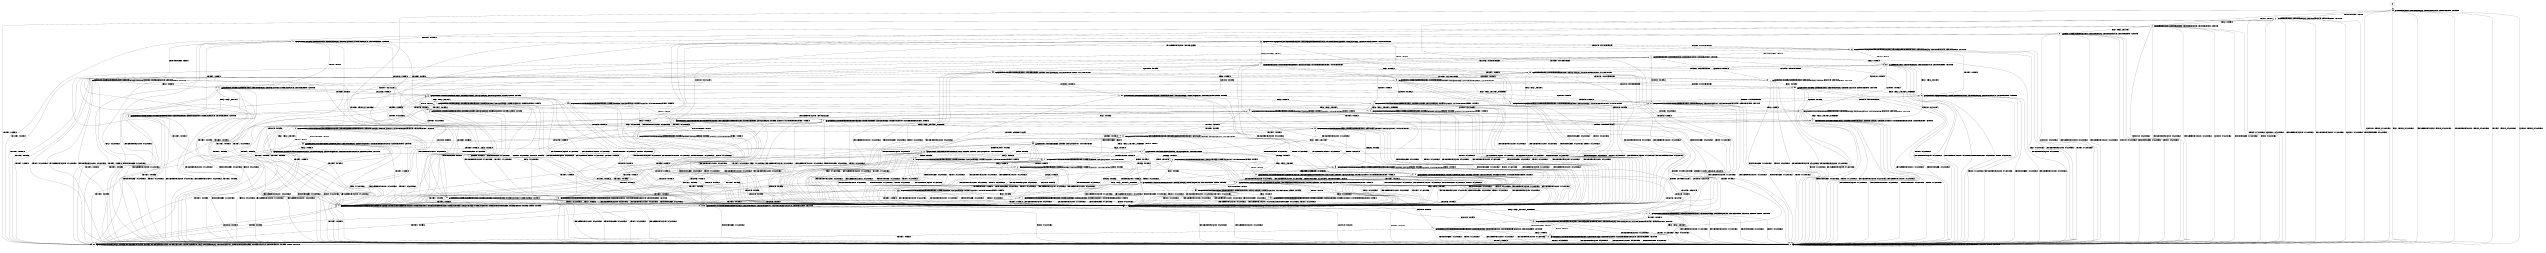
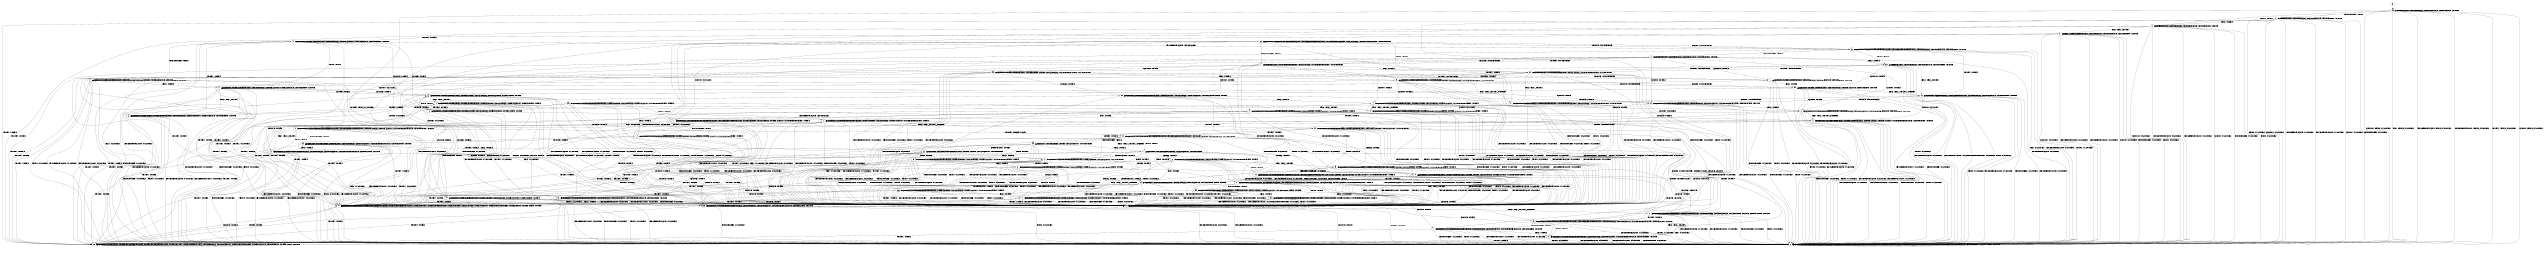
edge "ww" -> "yy": removed, label "CH_OPEN / NO_RESP"
edge "r" -> "xx": removed, label "KEX30 / KEX31+NEWKEYS"
